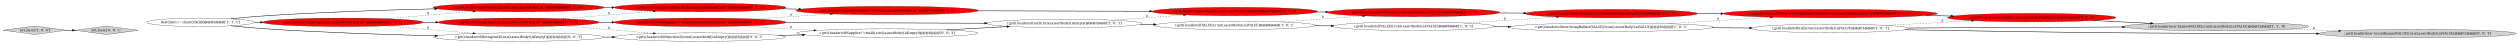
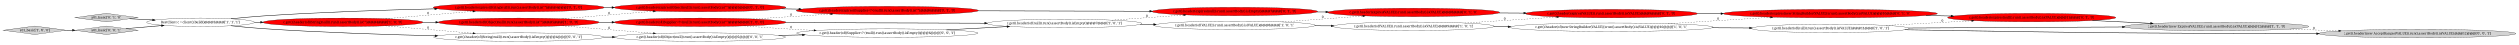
node "a01_basic['0', '1', '0']": added
edge "a01_basic['0', '0', '1']" -> "RestClient c = client().build()@@@3@@@['1', '1', '1']": added
